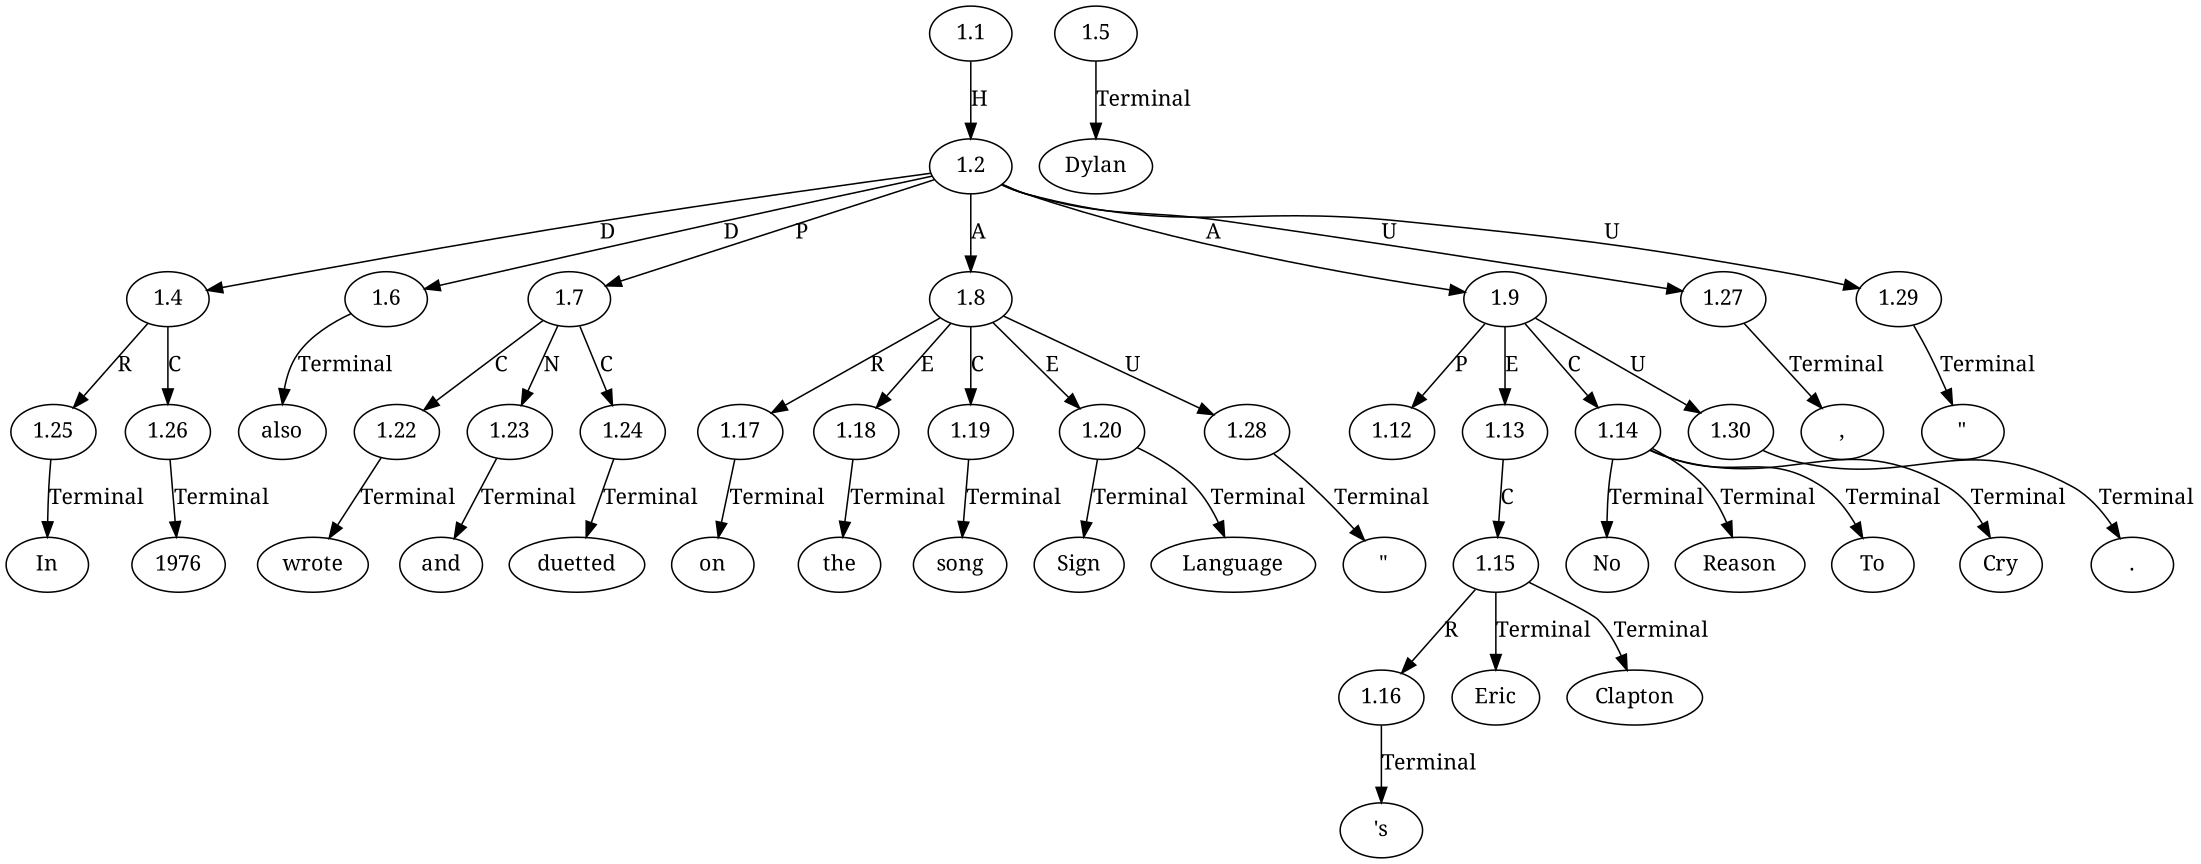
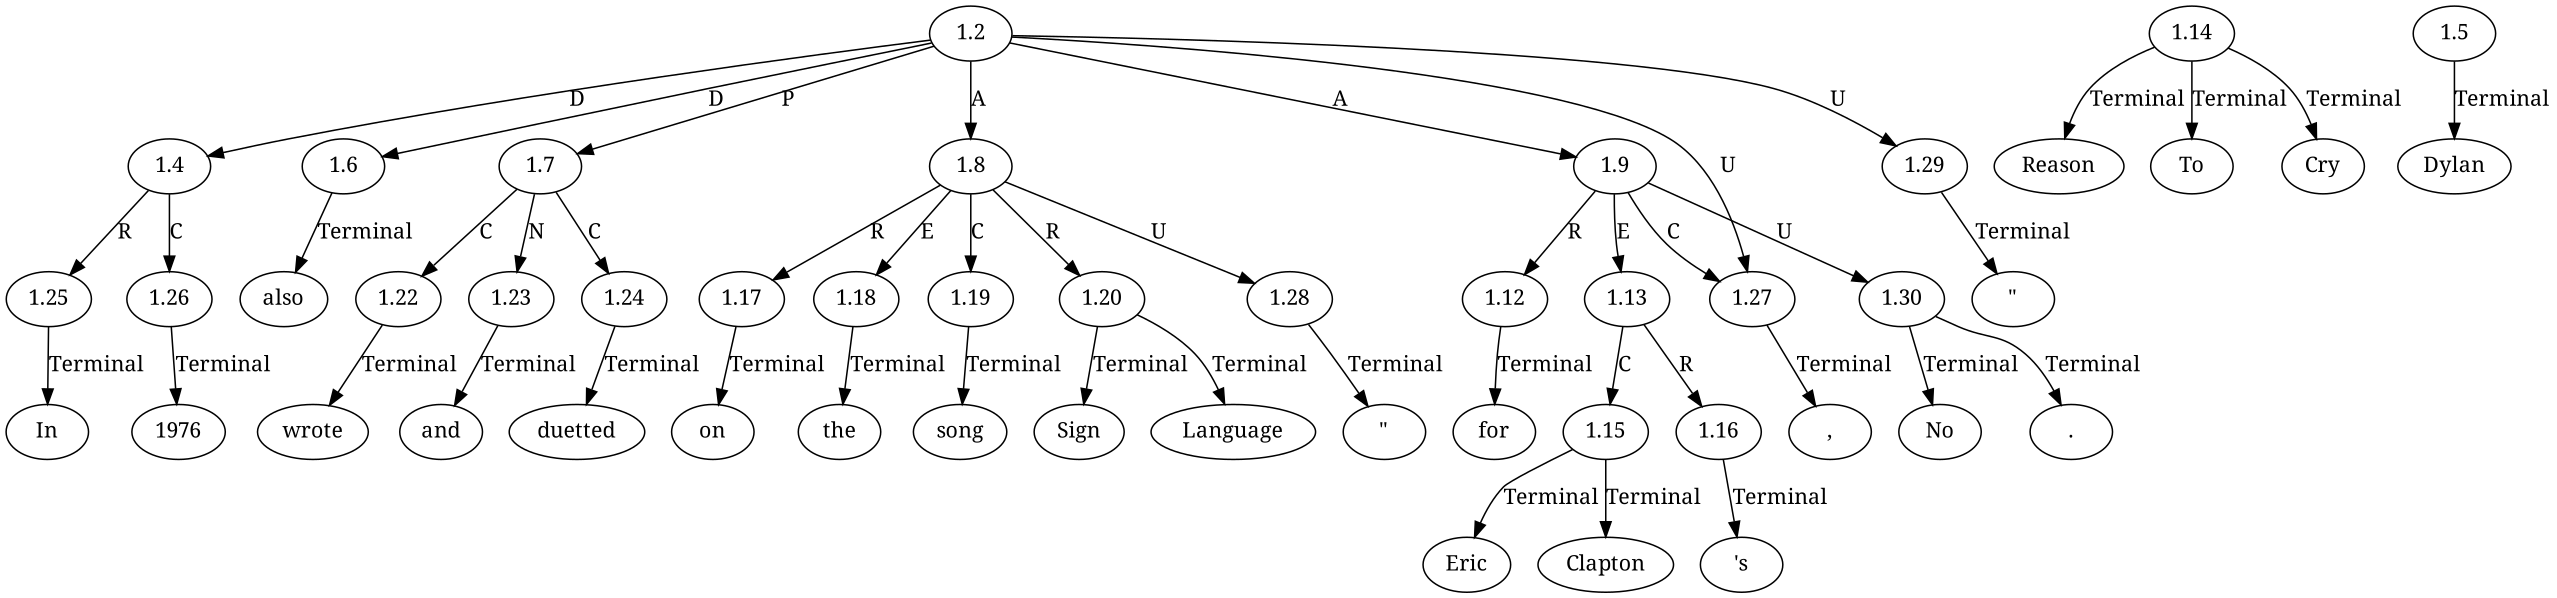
node "1.1": removed
edge "1.9" -> "1.14": now "1.9" -> "1.27"
edge "1.8" -> "1.20": label "E" -> "R"
edge "1.9" -> "1.12": label "P" -> "R"
node "for": added
edge "1.14" -> "No": now "1.30" -> "No"
edge "1.15" -> "1.16": now "1.13" -> "1.16"
